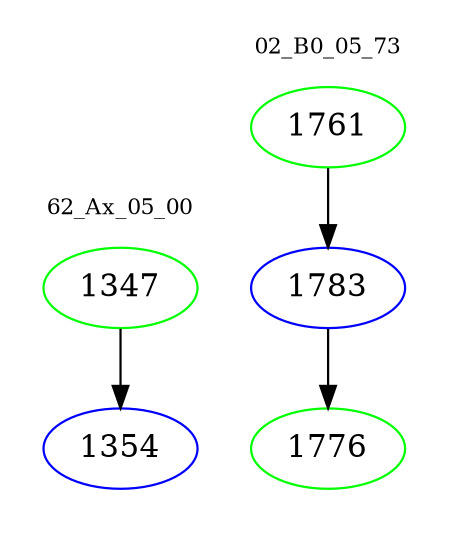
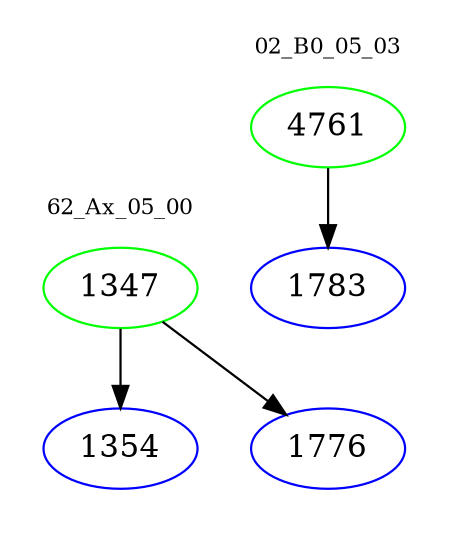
cluster "02_B0_05_73": label "02_B0_05_73" -> "02_B0_05_03"
node "1761": label "1761" -> "4761"
edge "1783" -> "1776": now "1347" -> "1776"
node "1776": color green -> blue
